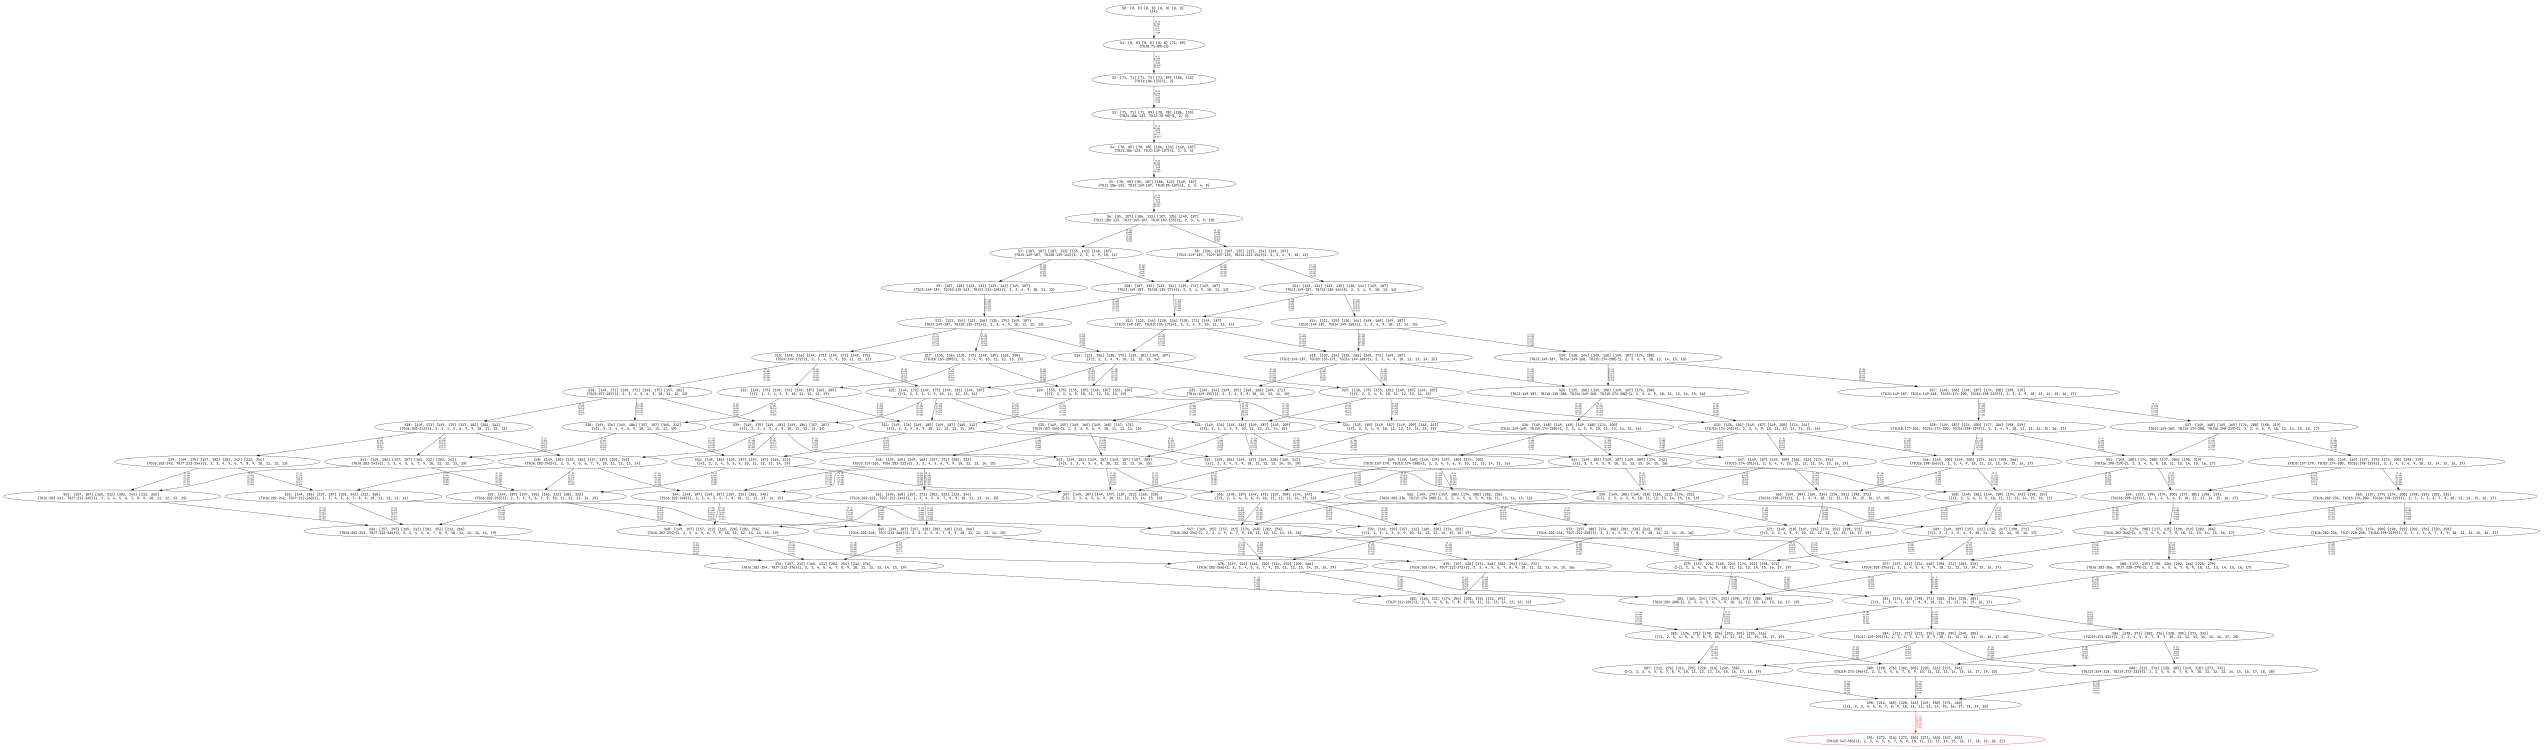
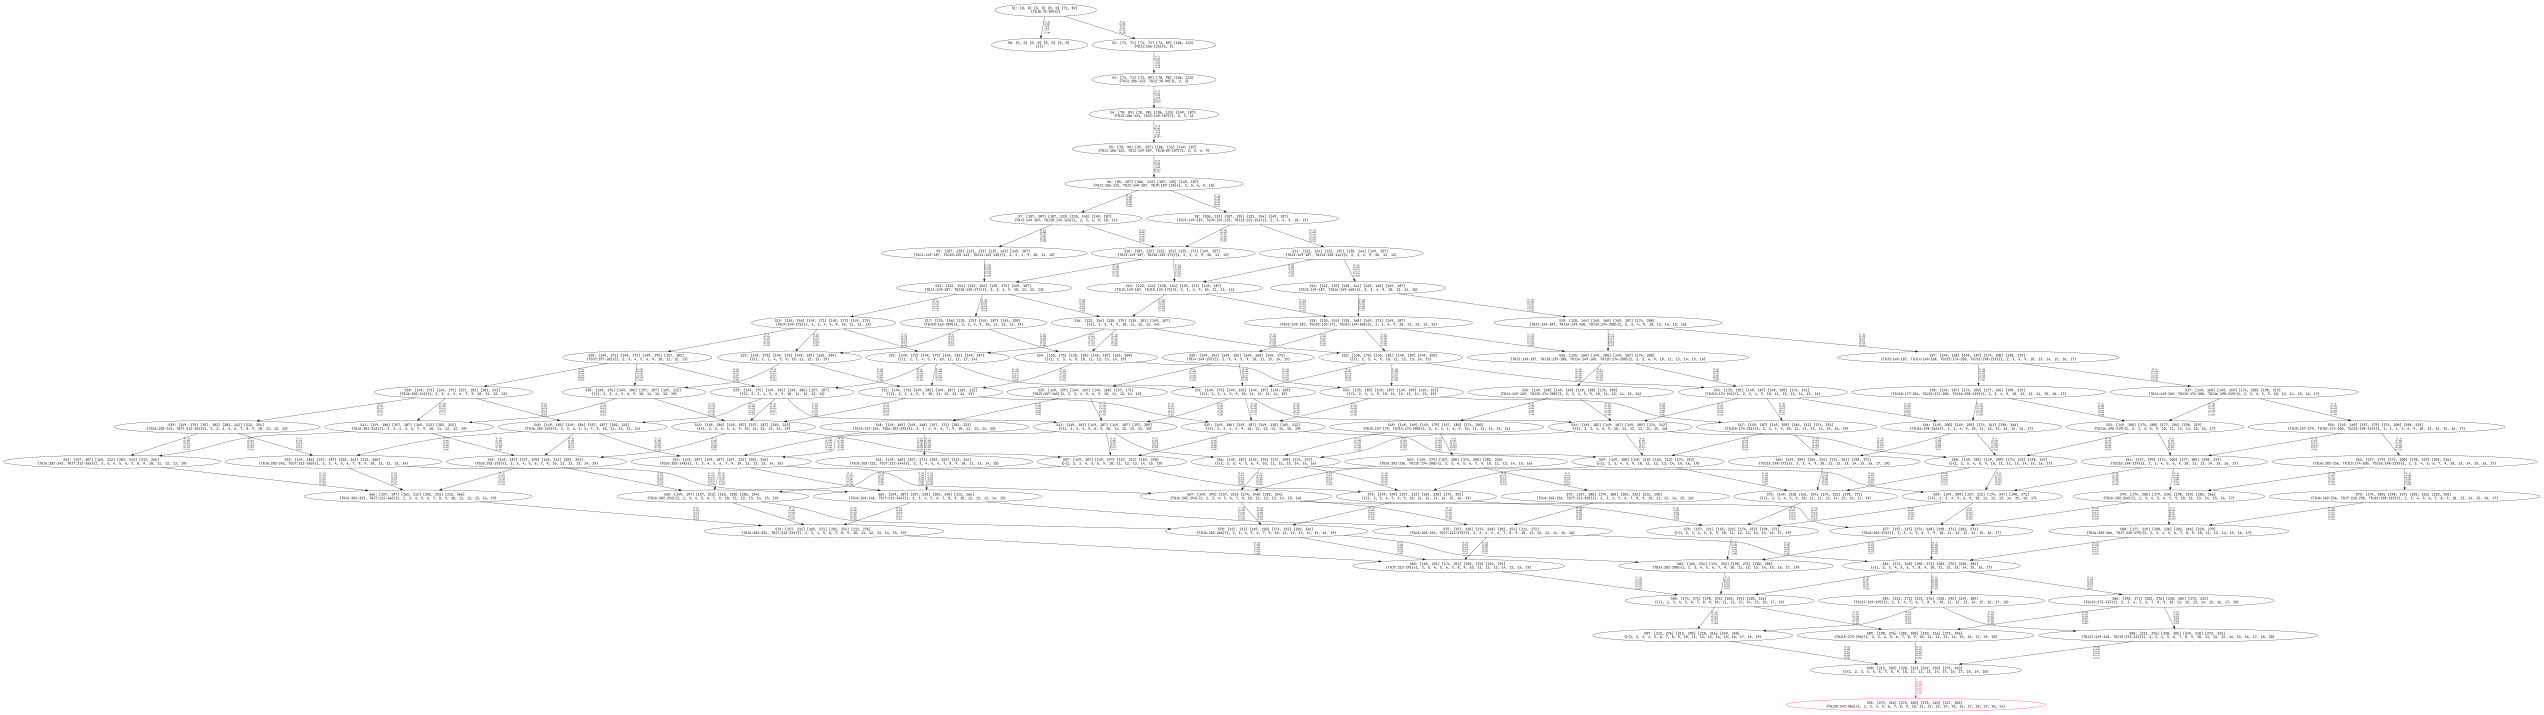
edge "S0: [0, 0] [0, 0] [0, 0] [0, 0] {}{}" -> "S1: [0, 0] [0, 0] [0, 0] [71, 89] {T0J0:71-89}{1}": reversed
